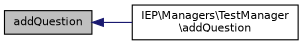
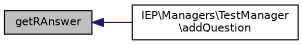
node "addQuestion": label "addQuestion" -> "getRAnswer"
